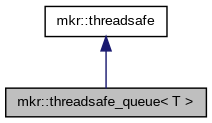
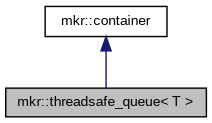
node "mkr::threadsafe": label "mkr::threadsafe" -> "mkr::container"
